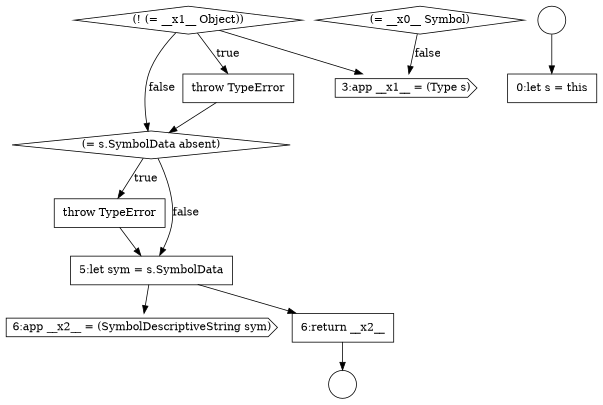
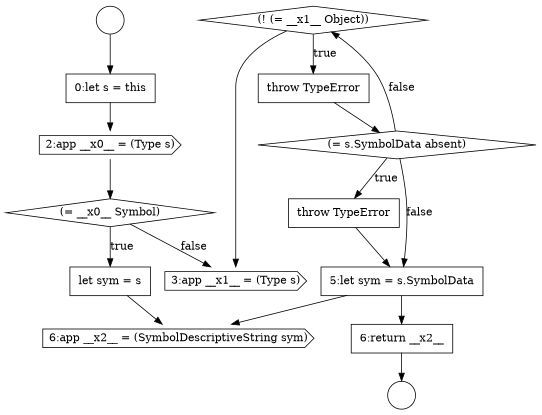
edge "(! (= __x1__ Object))" -> "(= s.SymbolData absent)": reversed
node "2:app __x0__ = (Type s)": added
node "let sym = s": added
